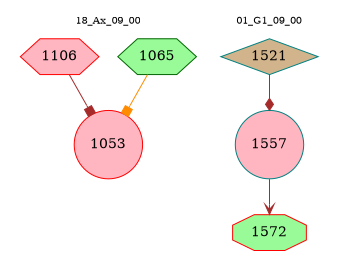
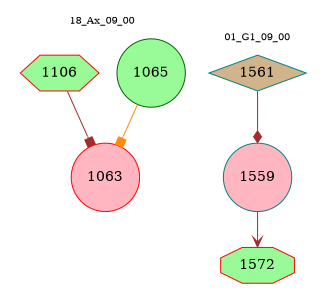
node "1106": fillcolor lightpink -> palegreen
node "1065": shape hexagon -> circle
node "1521": label "1521" -> "1561"
node "1053": label "1053" -> "1063"
node "1557": label "1557" -> "1559"
